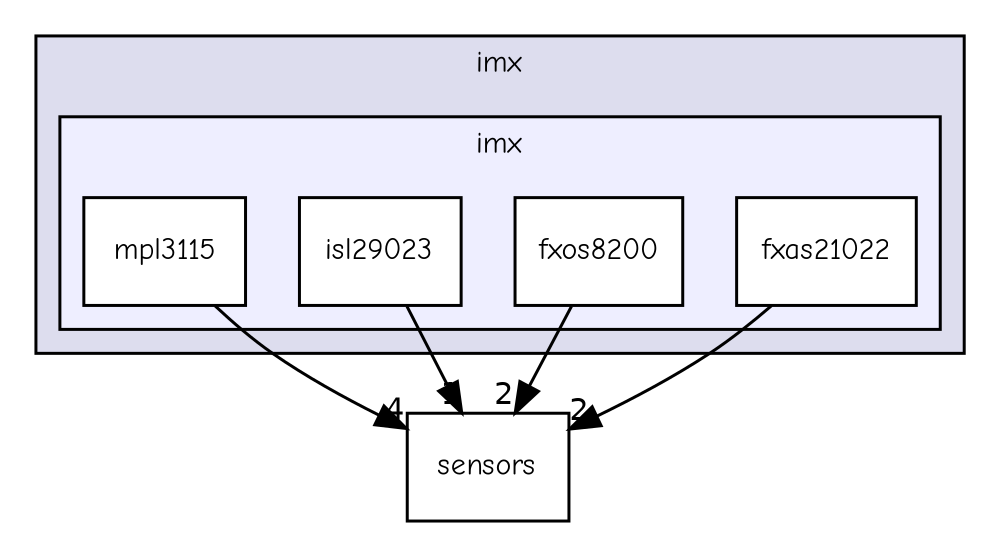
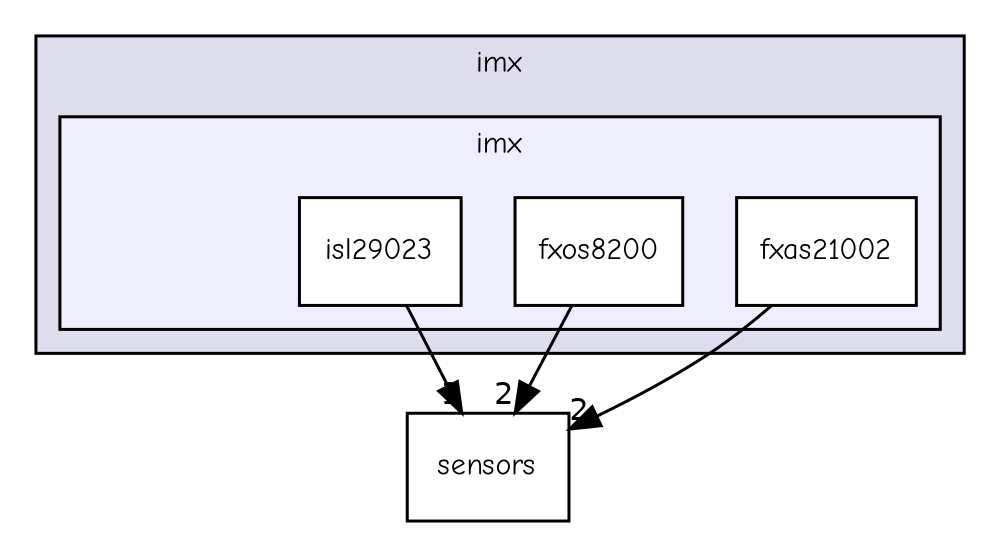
node "mpl3115": removed
node "fxas21022": label "fxas21022" -> "fxas21002"
